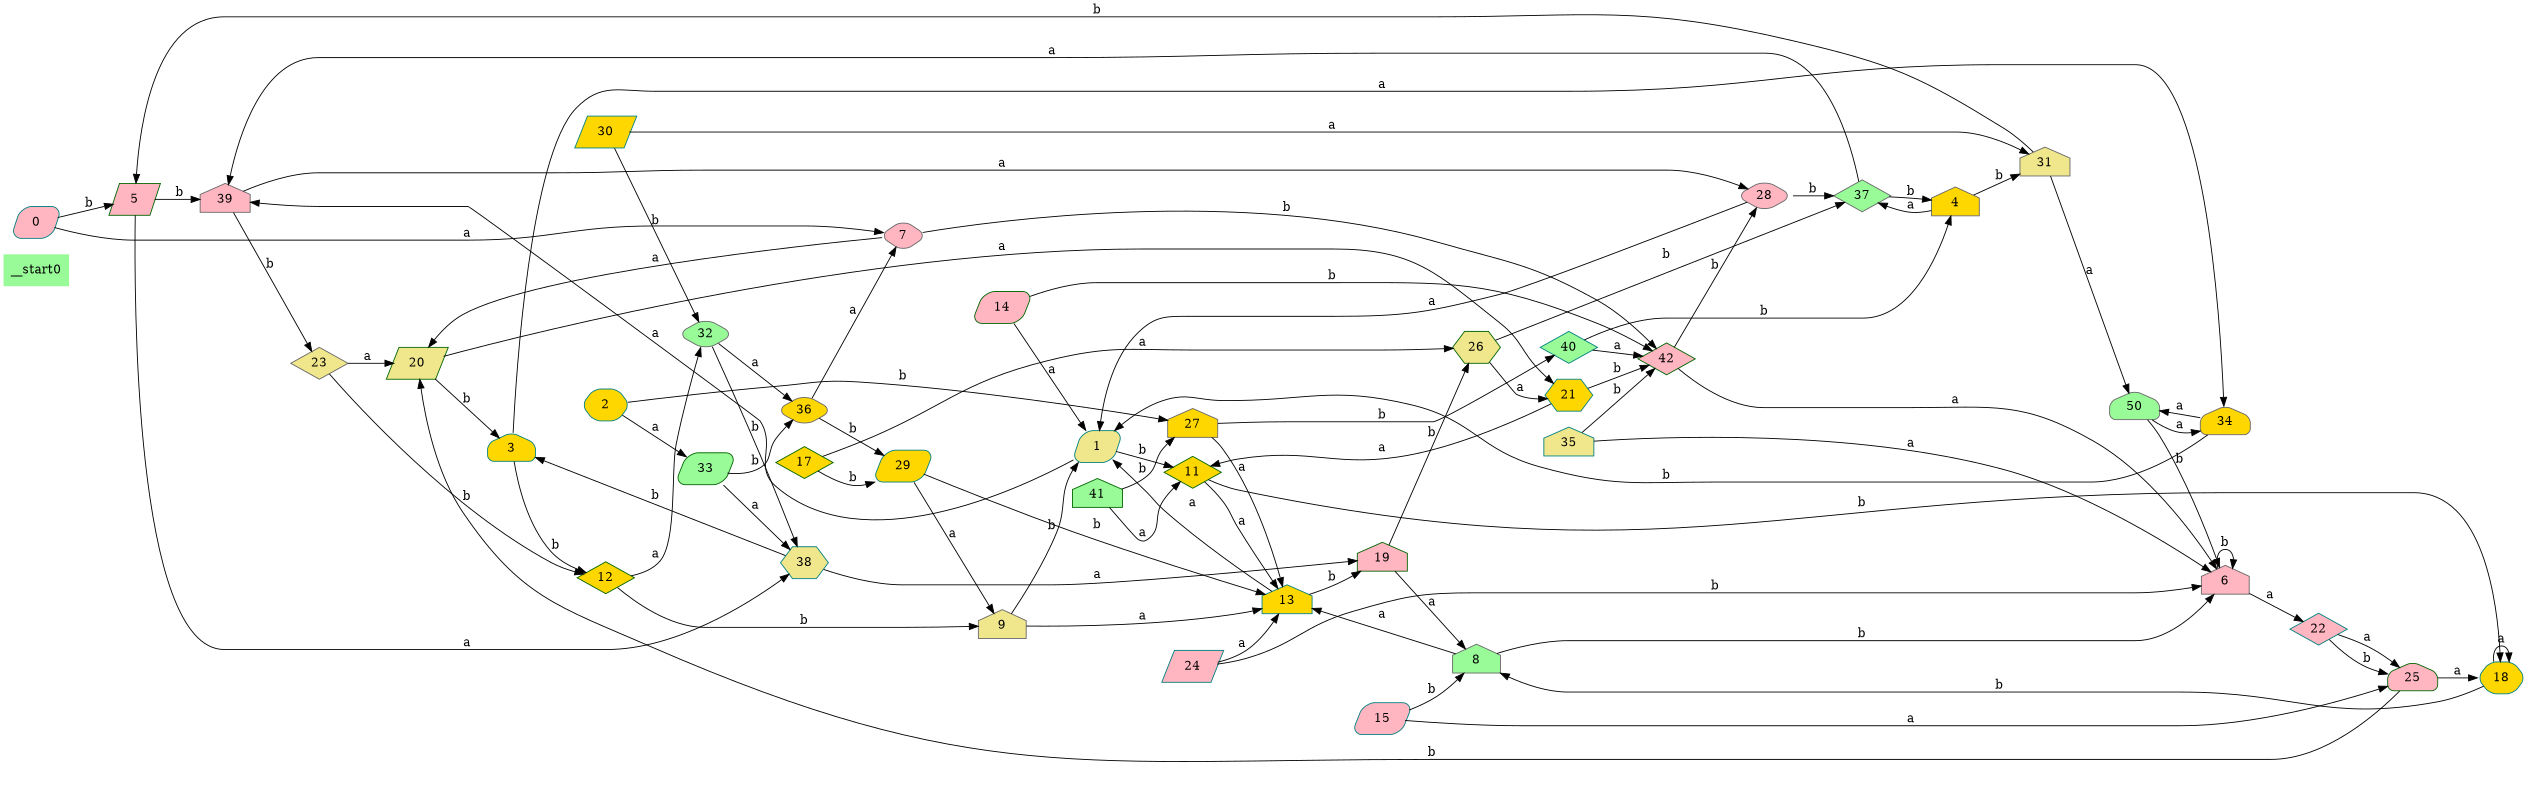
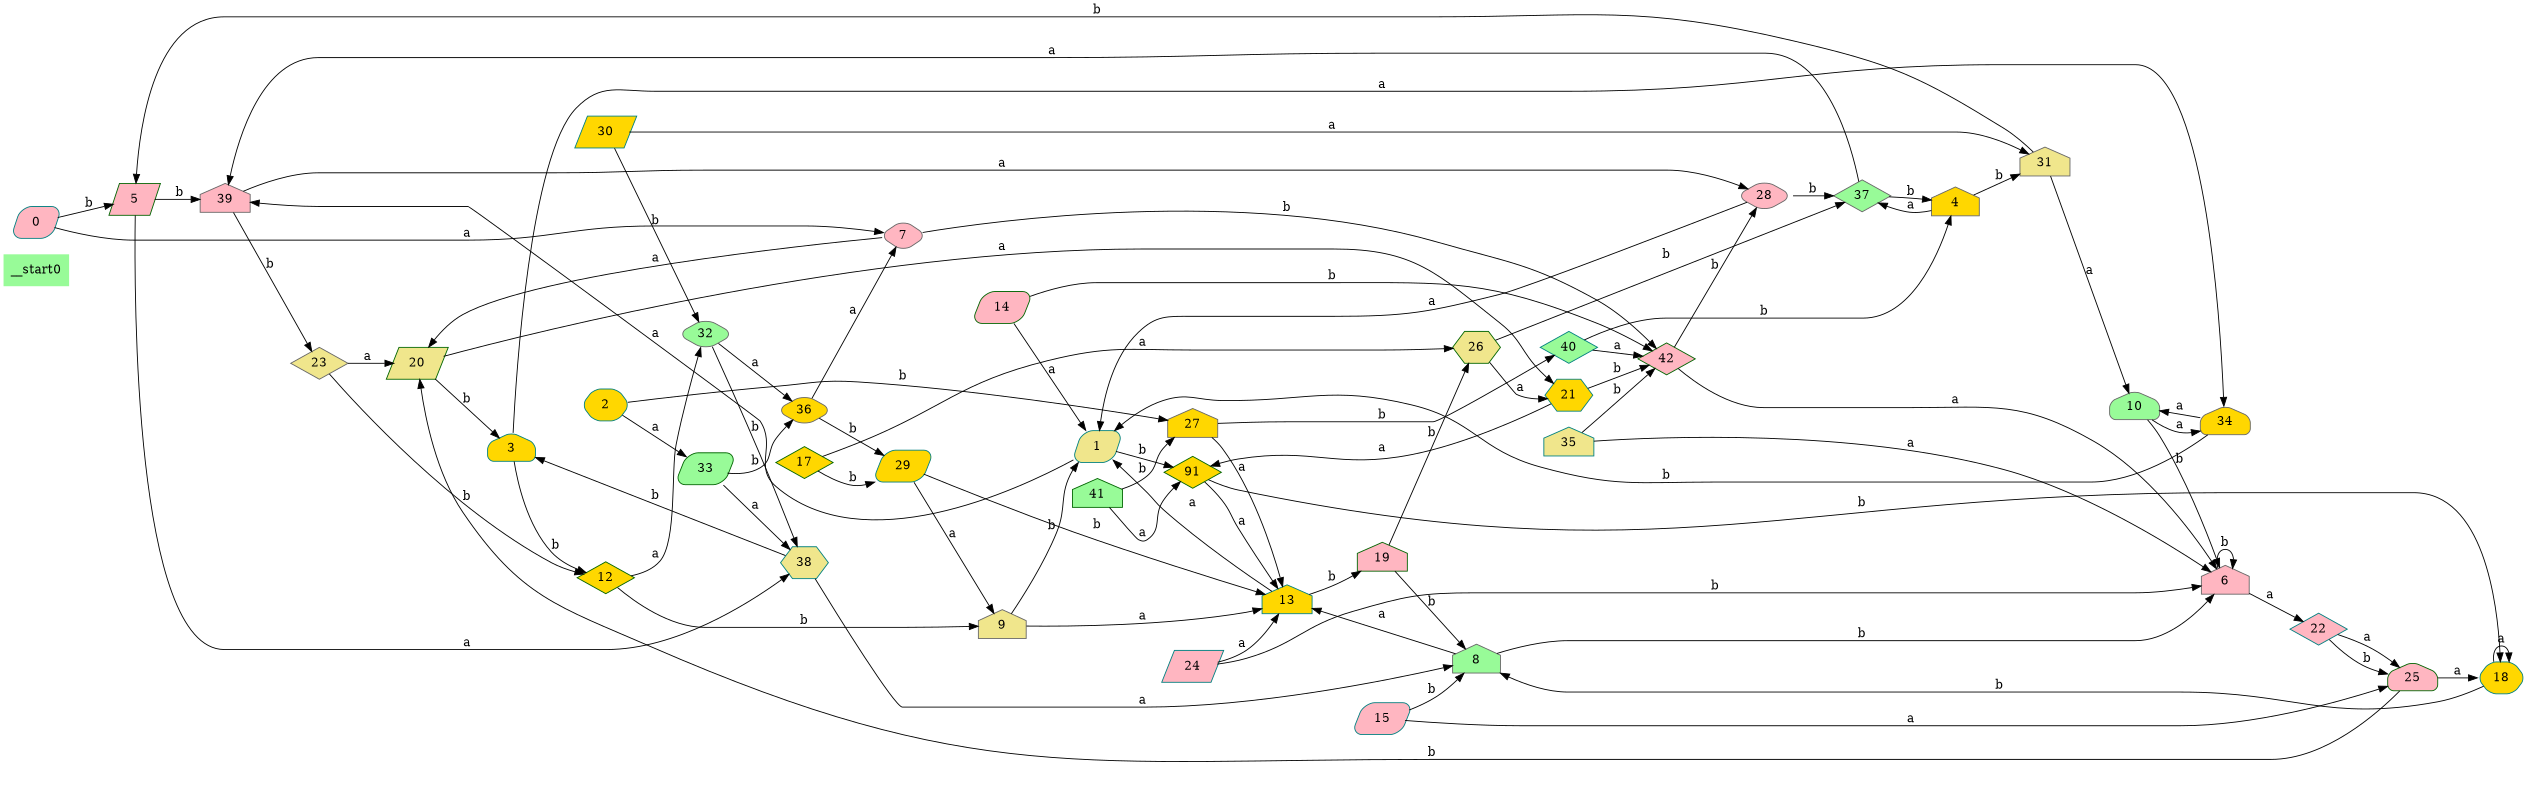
node "50": label "50" -> "10"
node "11": label "11" -> "91"
edge "38" -> "19": now "38" -> "8"
edge "19" -> "8": label "a" -> "b"
